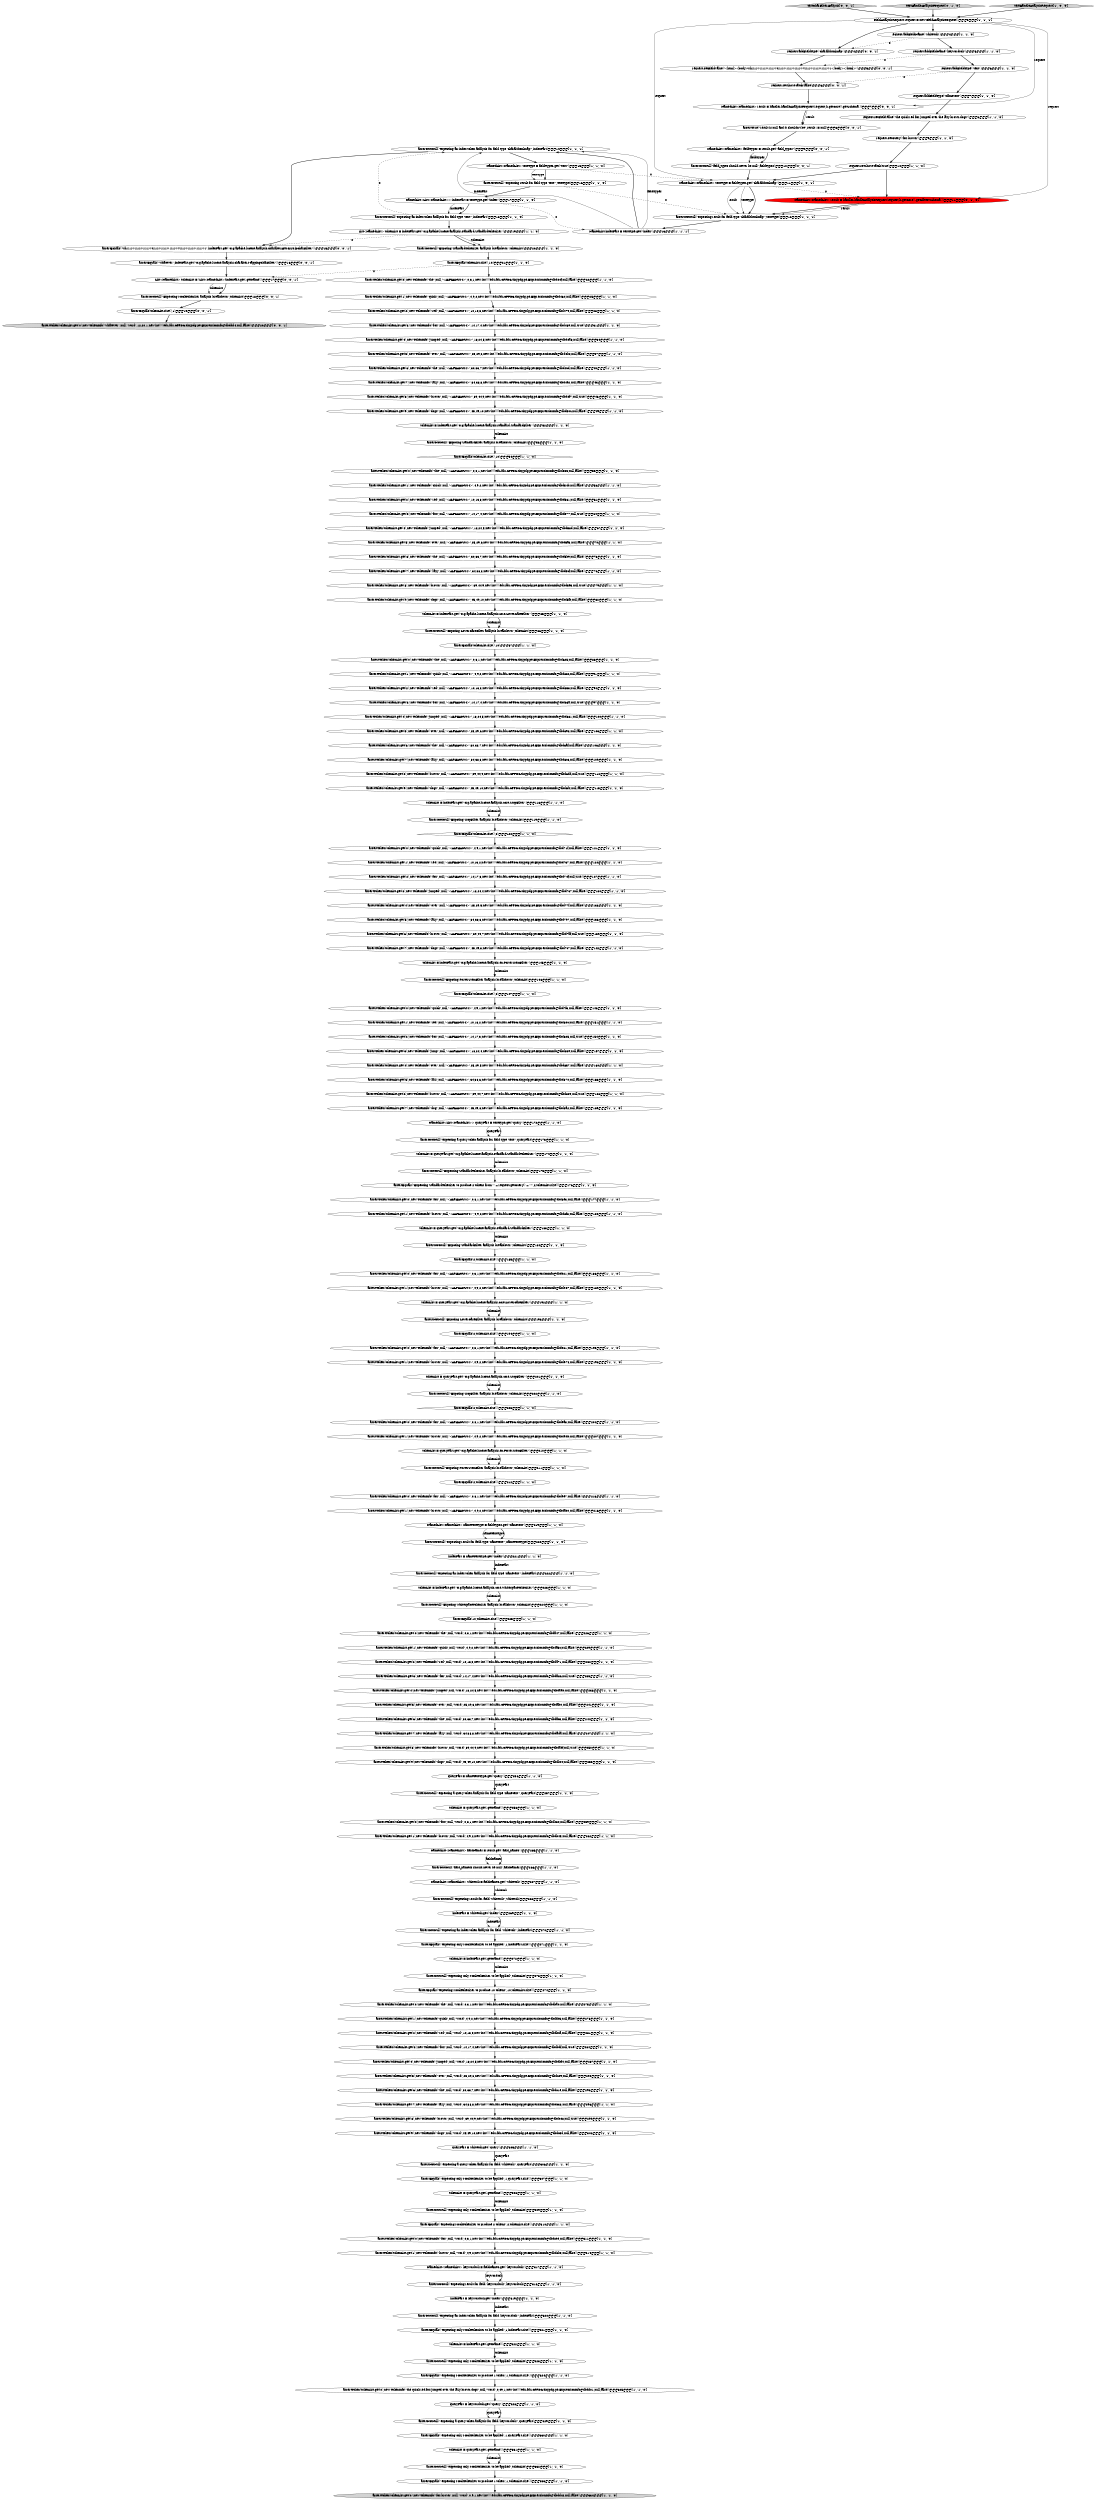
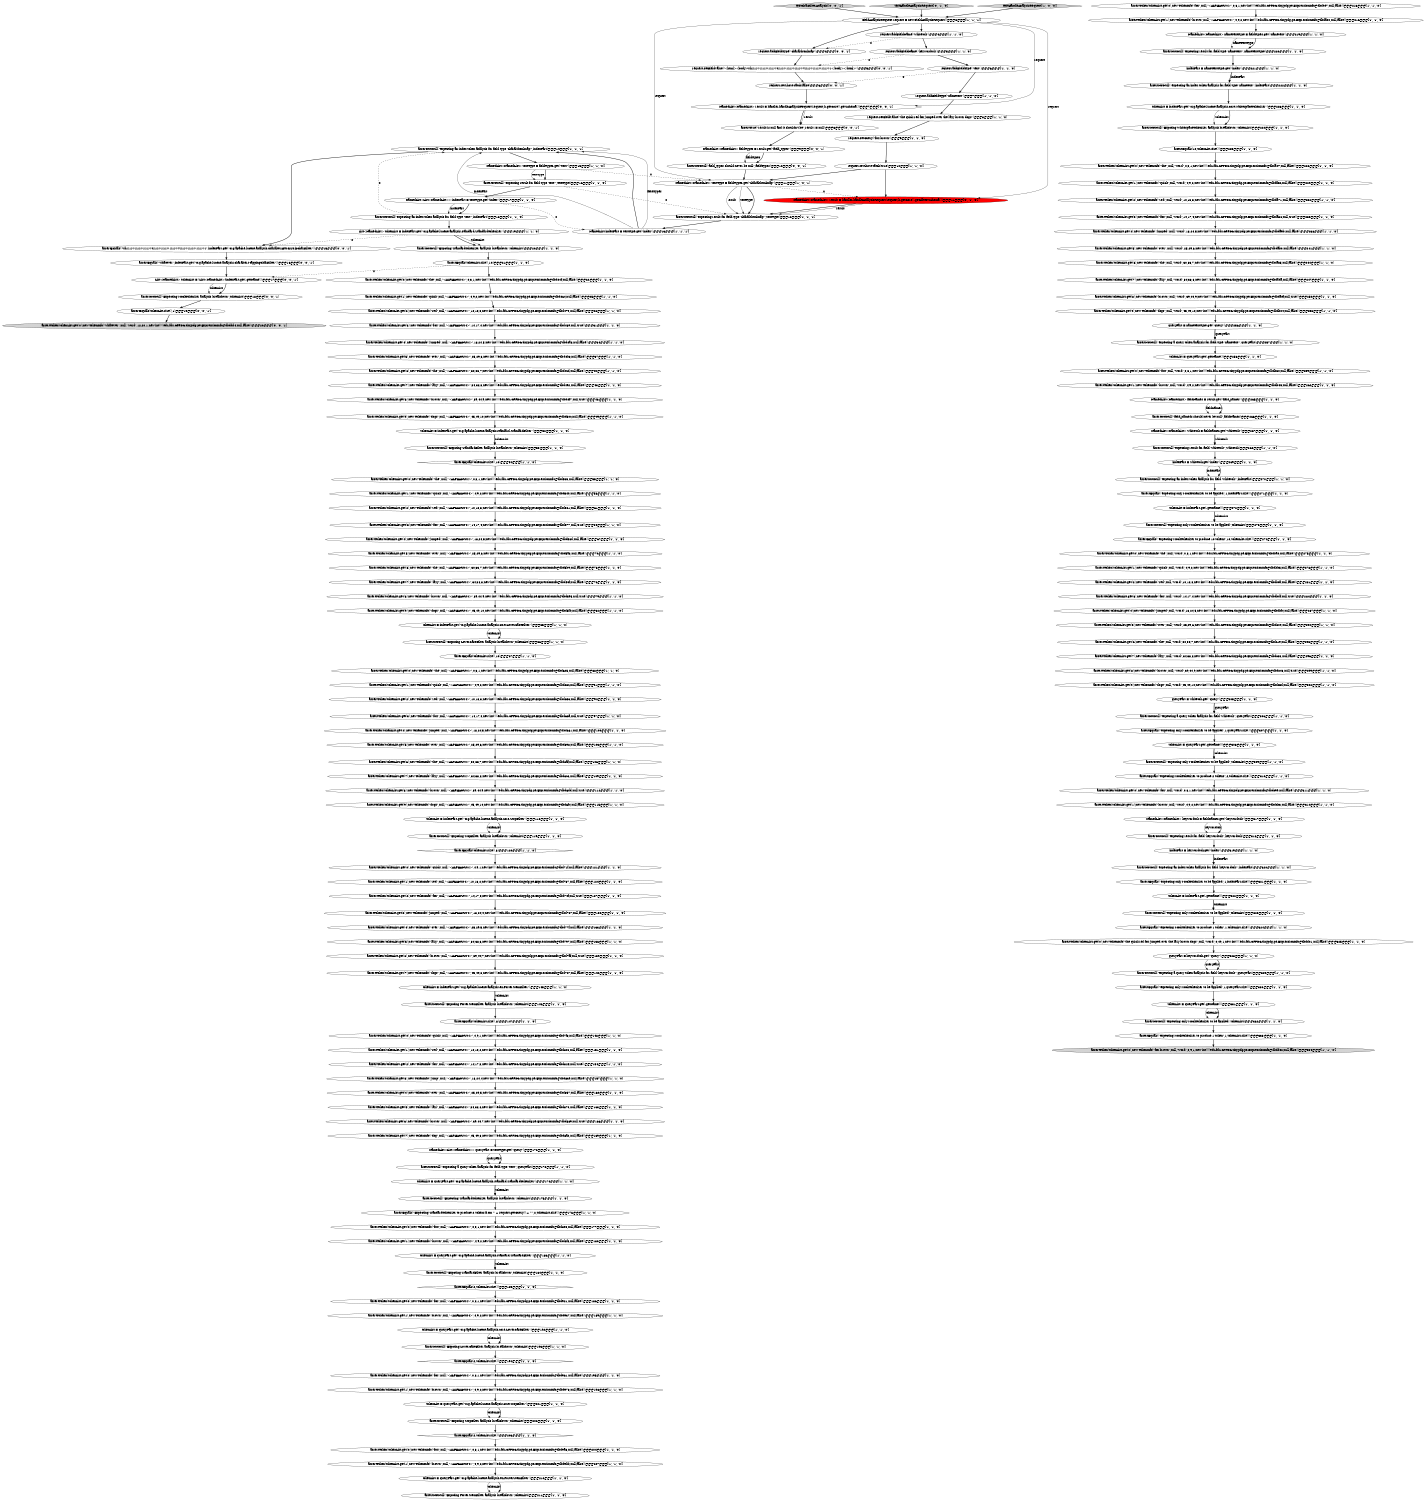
node "assertEquals(2,tokenList.size())@@@185@@@['1', '1', '0']": shape ellipse -> diamond
node "assertEquals(2,tokenList.size())@@@194@@@['1', '1', '0']": shape ellipse -> diamond
node "assertEquals(2,tokenList.size())@@@212@@@['1', '1', '0']": removed
